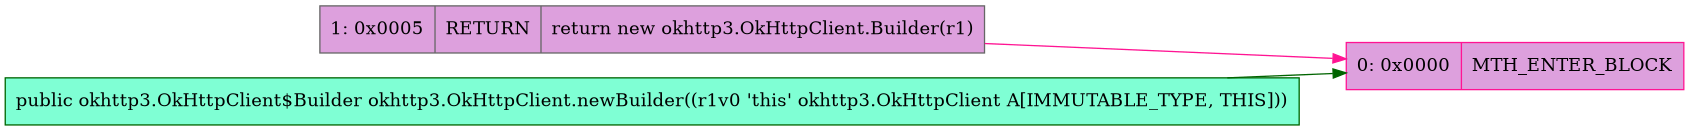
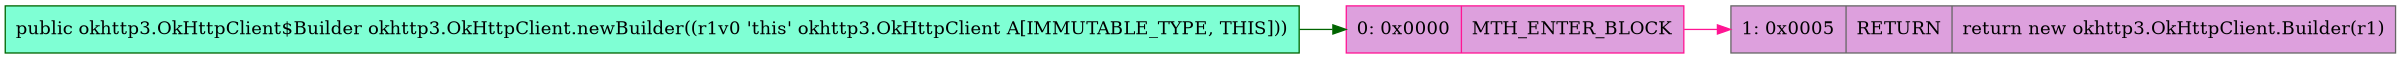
edge "1: 0x0005" -> "0: 0x0000": reversed
